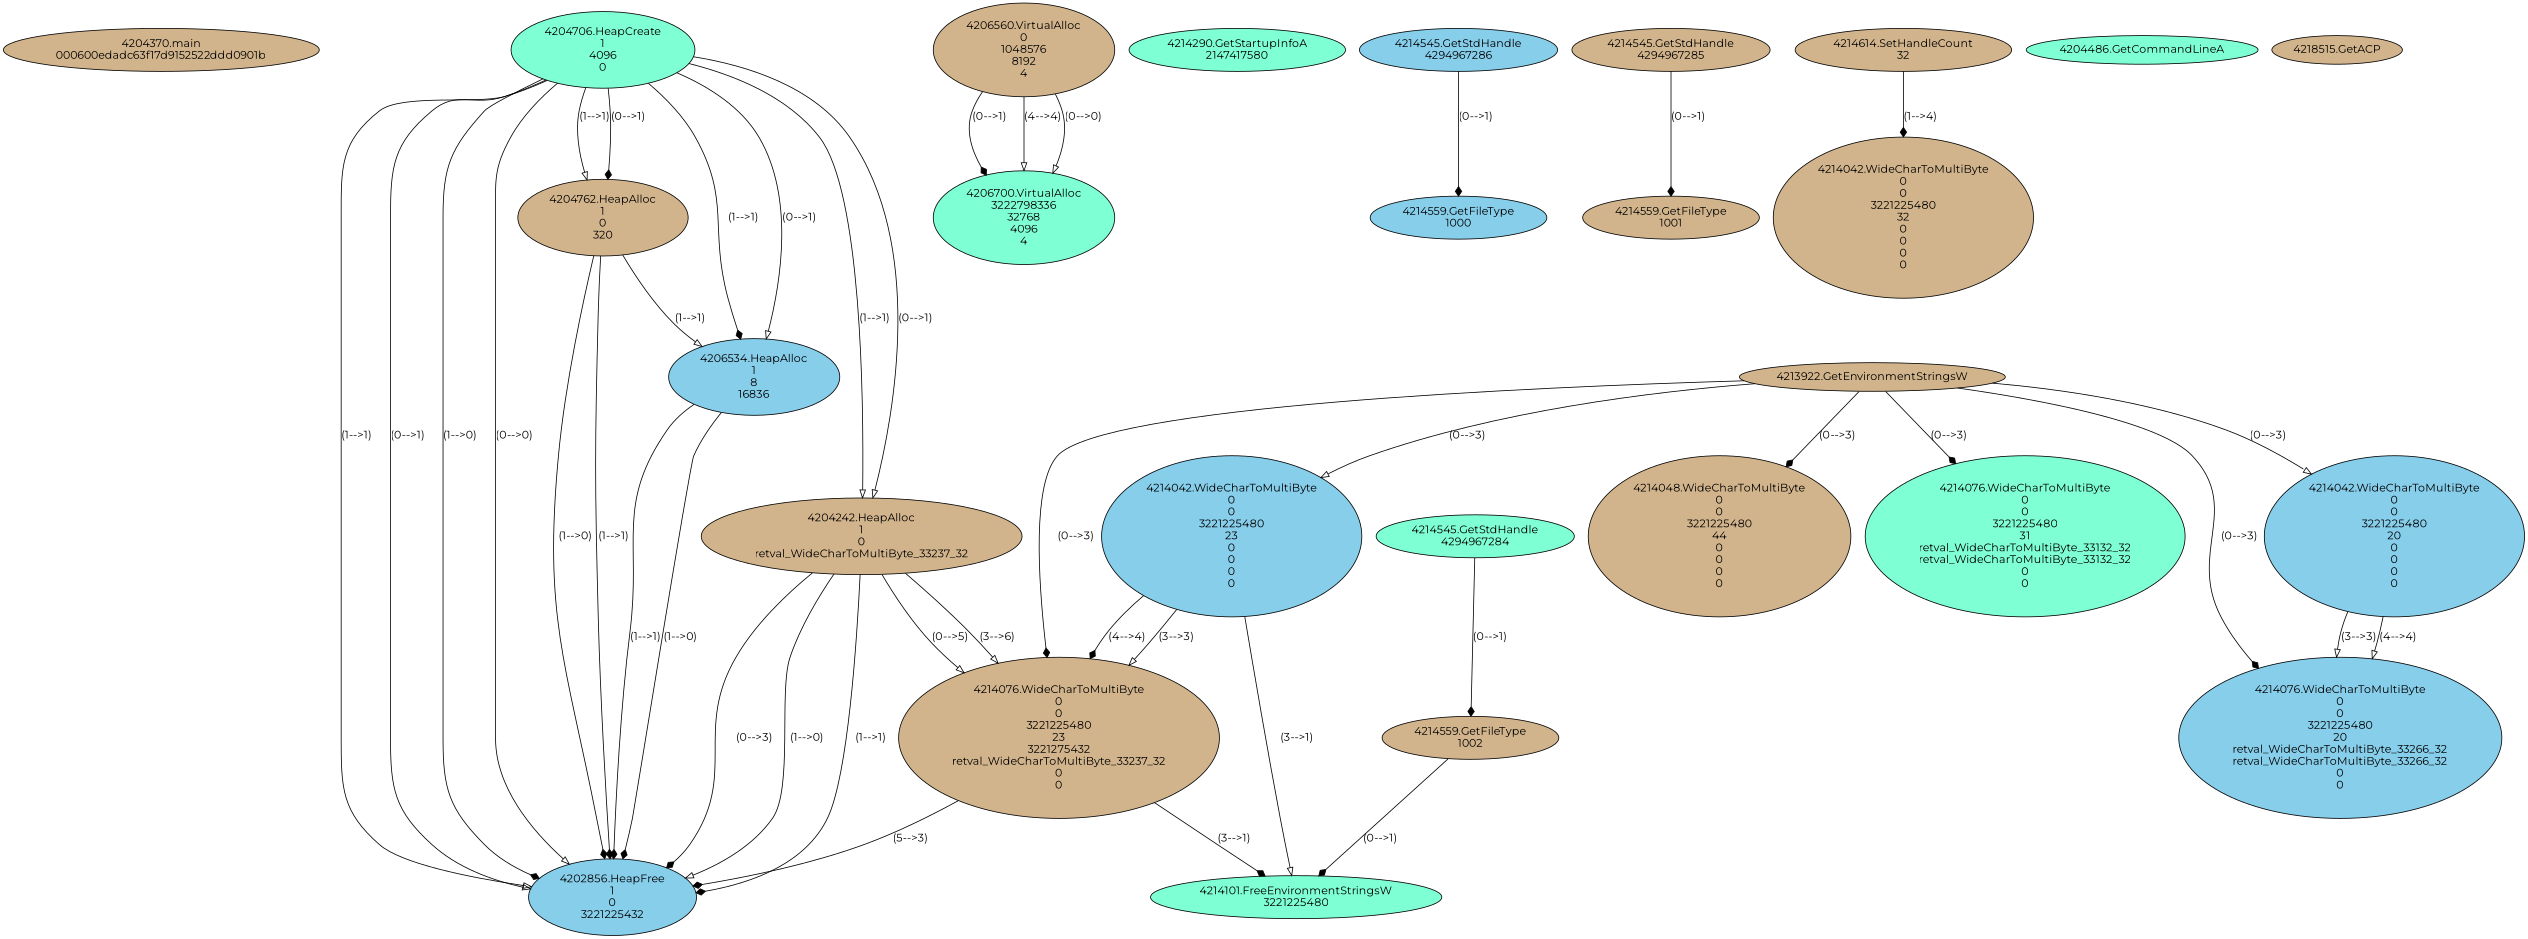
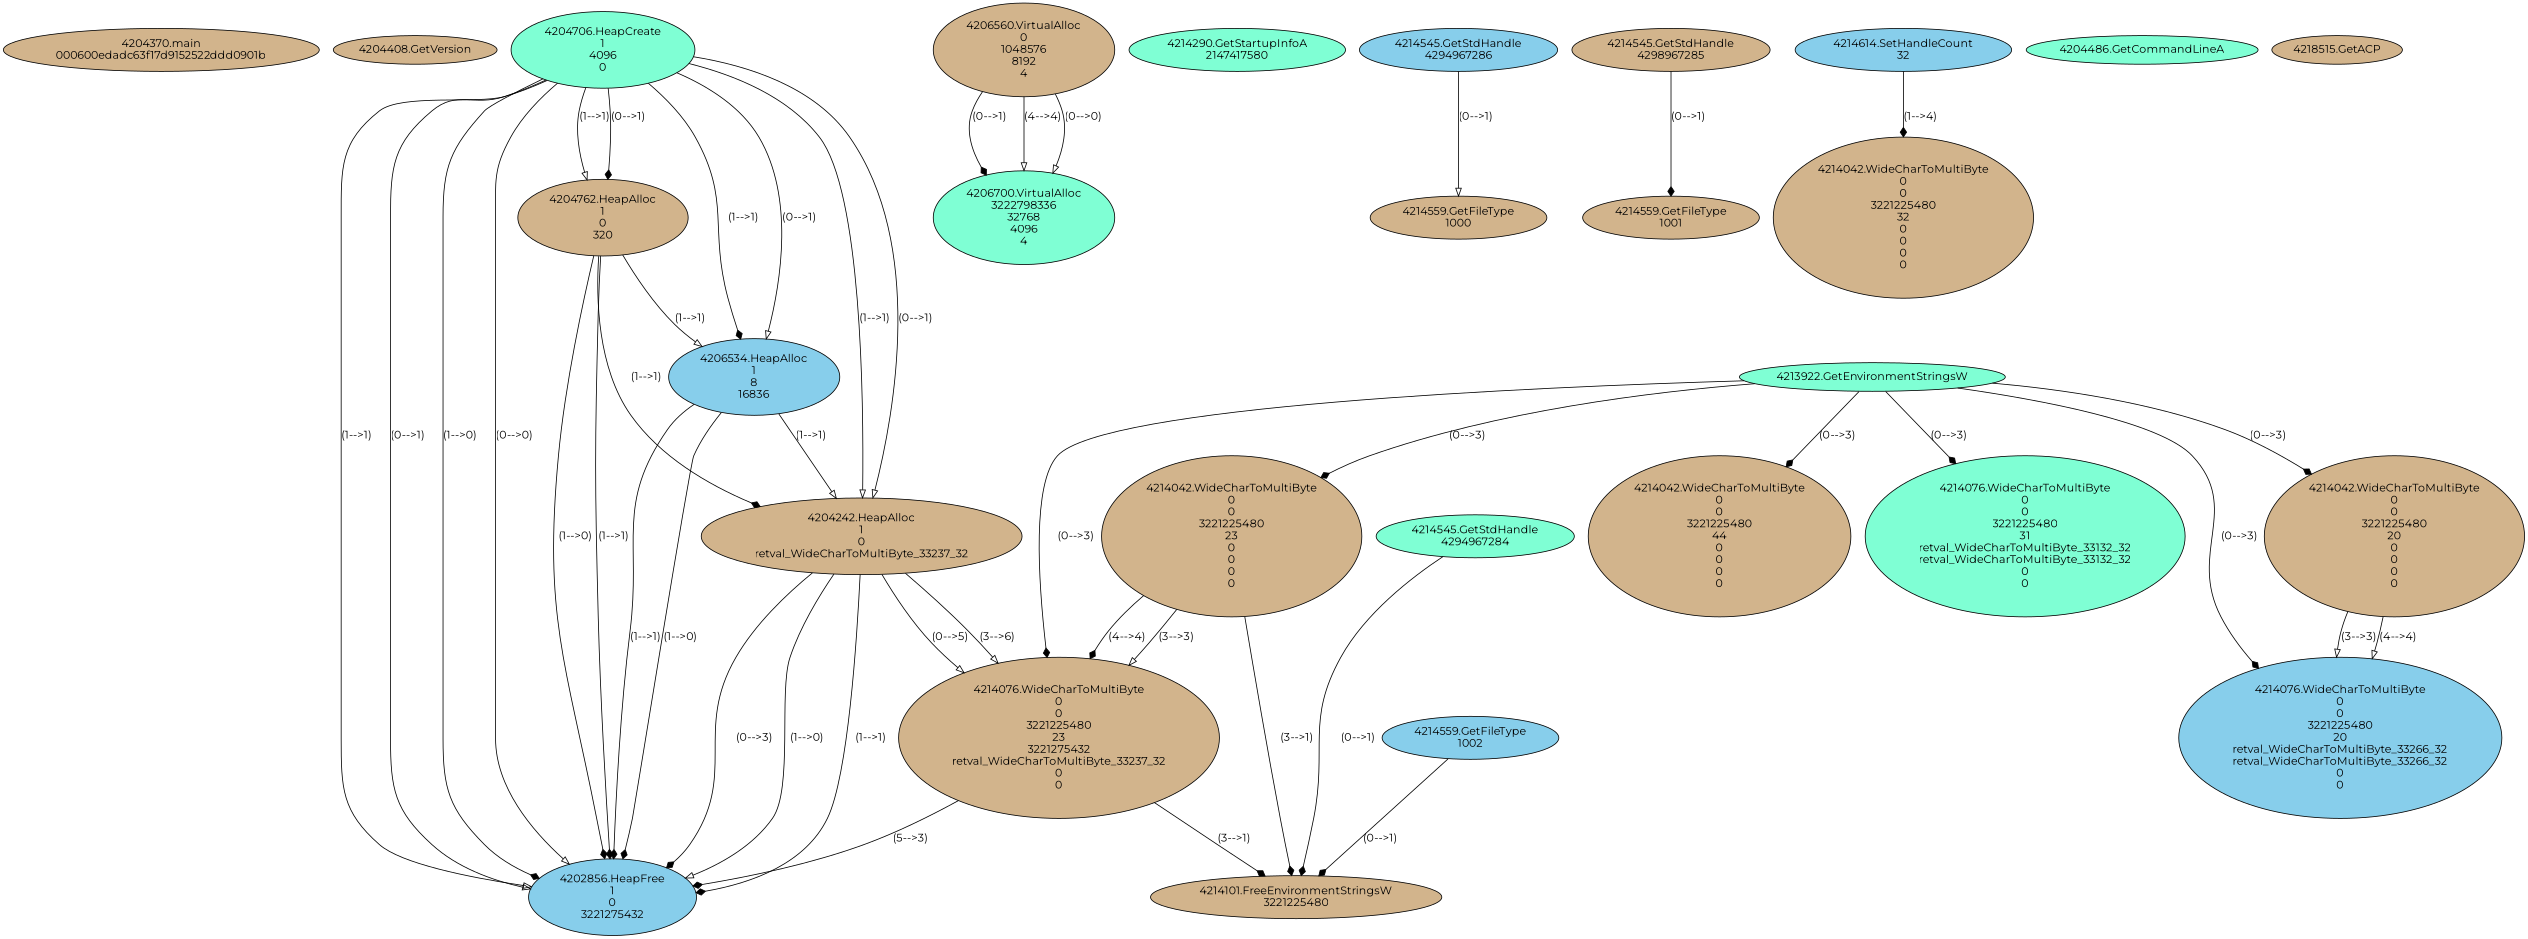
node "4204408.GetVersion": added
node "4214545.GetStdHandle 4294967285": label "4214545.GetStdHandle 4294967285" -> "4214545.GetStdHandle 4298967285"
node "4214614.SetHandleCount 32": fillcolor tan -> skyblue
edge "4214545.GetStdHandle 4294967286" -> "4214559.GetFileType 1000": arrowhead diamond -> onormal
node "4214559.GetFileType 1000": fillcolor skyblue -> tan
node "4213922.GetEnvironmentStringsW": fillcolor tan -> aquamarine
edge "4213922.GetEnvironmentStringsW" -> "4214042.WideCharToMultiByte 0 0 3221225480 20 0 0 0 0": arrowhead onormal -> diamond
edge "4204762.HeapAlloc 1 0 320" -> "4204242.HeapAlloc 1 0 retval_WideCharToMultiByte_33237_32": added, label "(1-->1)"
edge "4213922.GetEnvironmentStringsW" -> "4214042.WideCharToMultiByte 0 0 3221225480 23 0 0 0 0": arrowhead onormal -> diamond
edge "4206534.HeapAlloc 1 8 16836" -> "4204242.HeapAlloc 1 0 retval_WideCharToMultiByte_33237_32": added, label "(1-->1)"
node "4214042.WideCharToMultiByte 0 0 3221225480 23 0 0 0 0": fillcolor skyblue -> tan
node "4214048.WideCharToMultiByte 0 0 3221225480 44 0 0 0 0": label "4214048.WideCharToMultiByte 0 0 3221225480 44 0 0 0 0" -> "4214042.WideCharToMultiByte 0 0 3221225480 44 0 0 0 0"
node "4214042.WideCharToMultiByte 0 0 3221225480 20 0 0 0 0": fillcolor skyblue -> tan
edge "4214545.GetStdHandle 4294967284" -> "4214559.GetFileType 1002": now "4214545.GetStdHandle 4294967284" -> "4214101.FreeEnvironmentStringsW 3221225480"
node "4214559.GetFileType 1002": fillcolor tan -> skyblue
edge "4214042.WideCharToMultiByte 0 0 3221225480 23 0 0 0 0" -> "4214101.FreeEnvironmentStringsW 3221225480": arrowhead onormal -> diamond
node "4202856.HeapFree 1 0 3221225432": label "4202856.HeapFree 1 0 3221225432" -> "4202856.HeapFree 1 0 3221275432"
node "4214101.FreeEnvironmentStringsW 3221225480": fillcolor aquamarine -> tan
